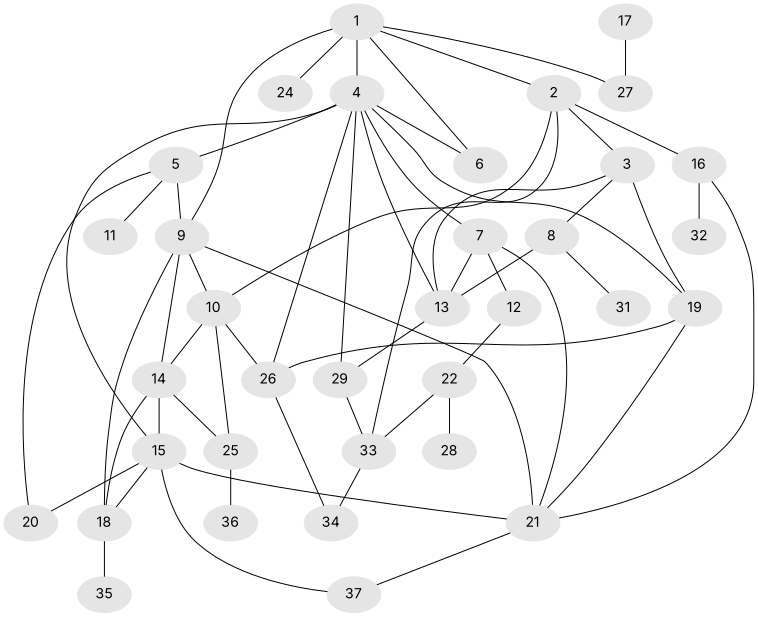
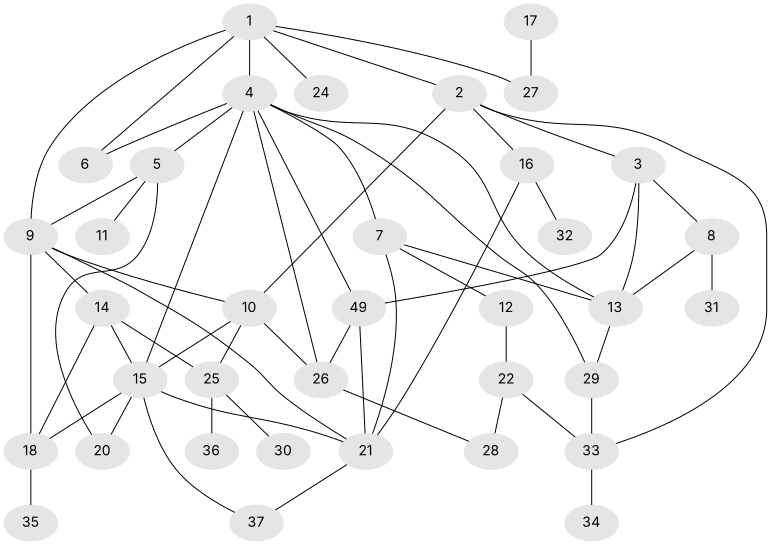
node "19": label "19" -> "49"
edge "10" -- "14": now "10" -- "15"
node "30": added
edge "26" -- "34": now "26" -- "28"
